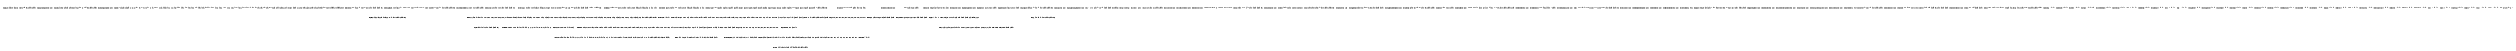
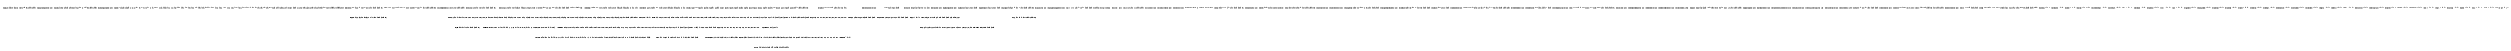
node "DTB_PRODUCT_CATEGORIES": removed
node "DTB_MAIL_HISTORY_SEND_ID_SEQ": added
